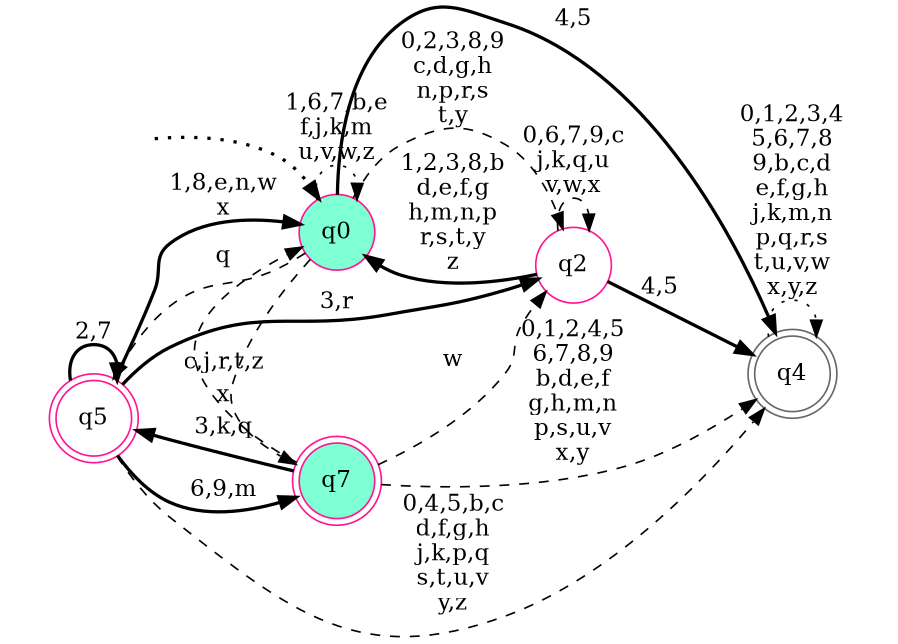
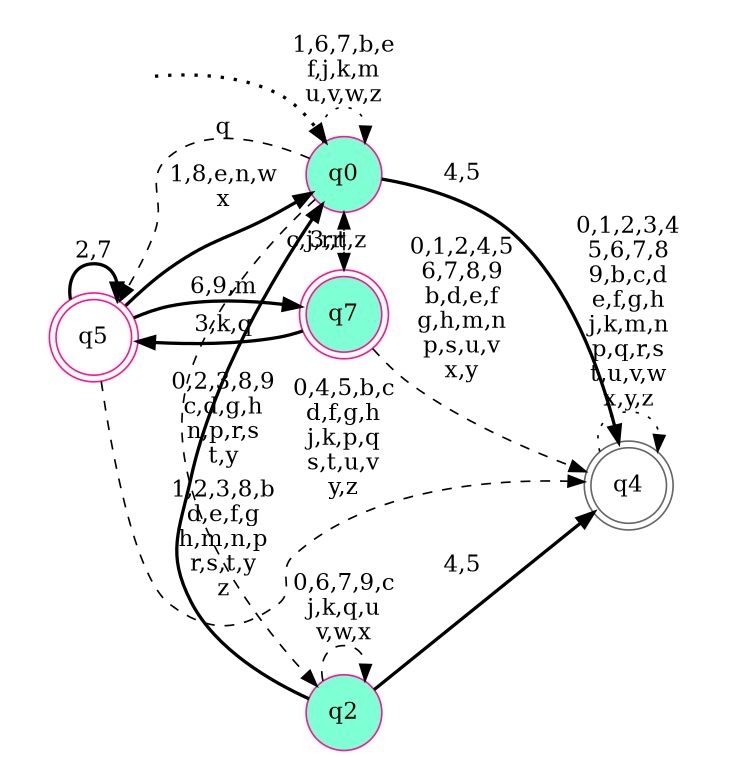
node "q2": fillcolor white -> aquamarine
edge "q5" -> "q2": removed, label "3,r"
edge "q0" -> "q7": label "x" -> "3,r"
edge "q7" -> "q2": removed, label "w"
